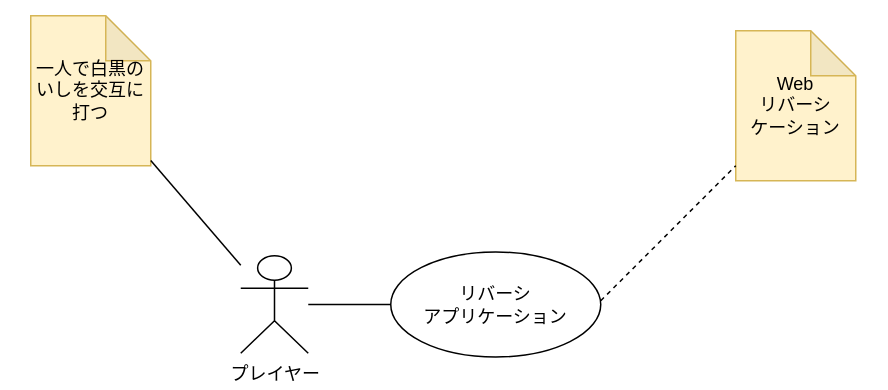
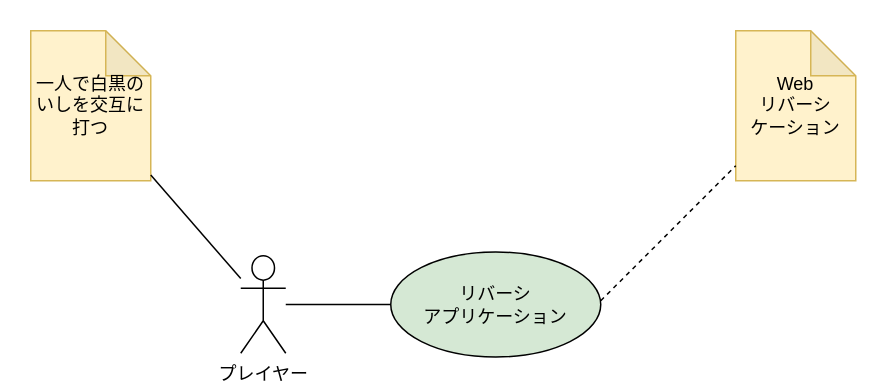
node "一人で白黒のいしを交互に打つ": moved (91, 91) -> (91, 106)
node "プレイヤー": size 68x98 -> 45x98
node "リバーシ アプリケーション": fillcolor #ffffff -> #d5e8d4
